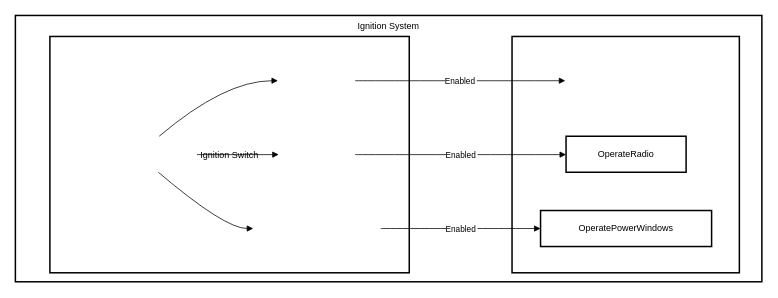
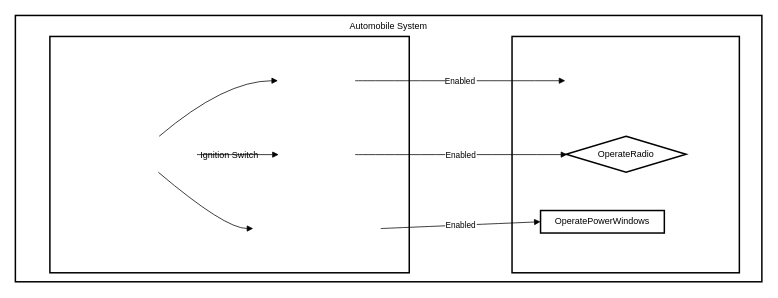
node "Ignition System": label "Ignition System" -> "Automobile System"
node "OperateRadio": shape rectangle -> diamond
node "OperatePowerWindows": size 171x36 -> 124x23
